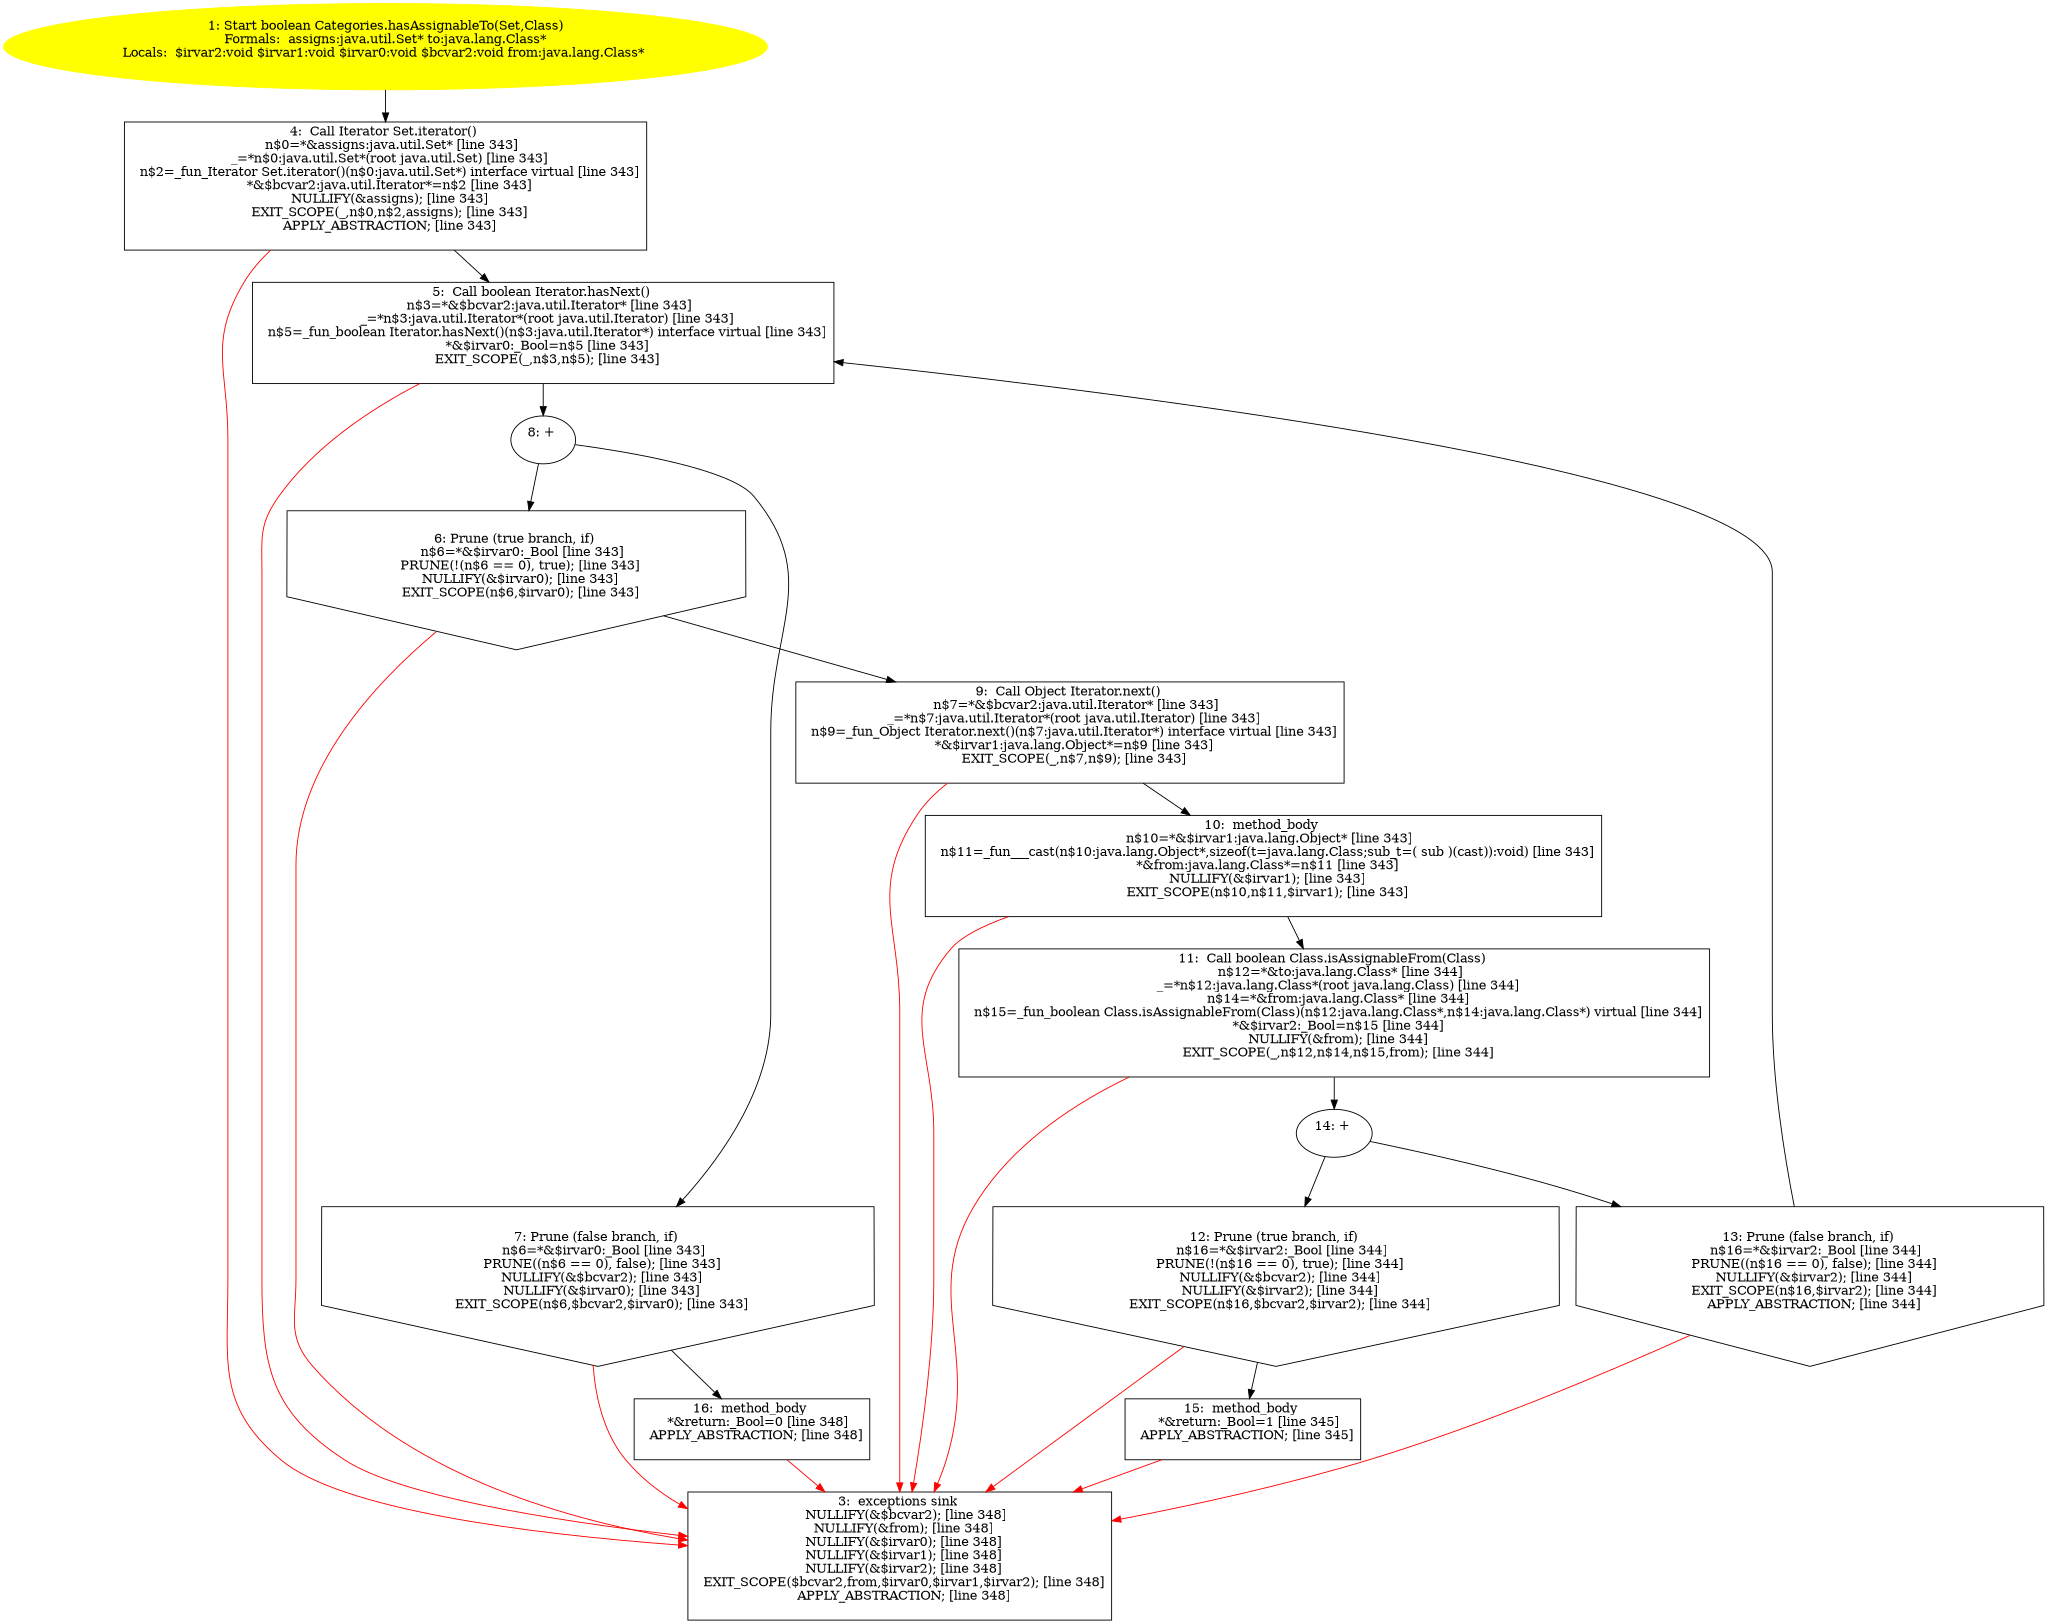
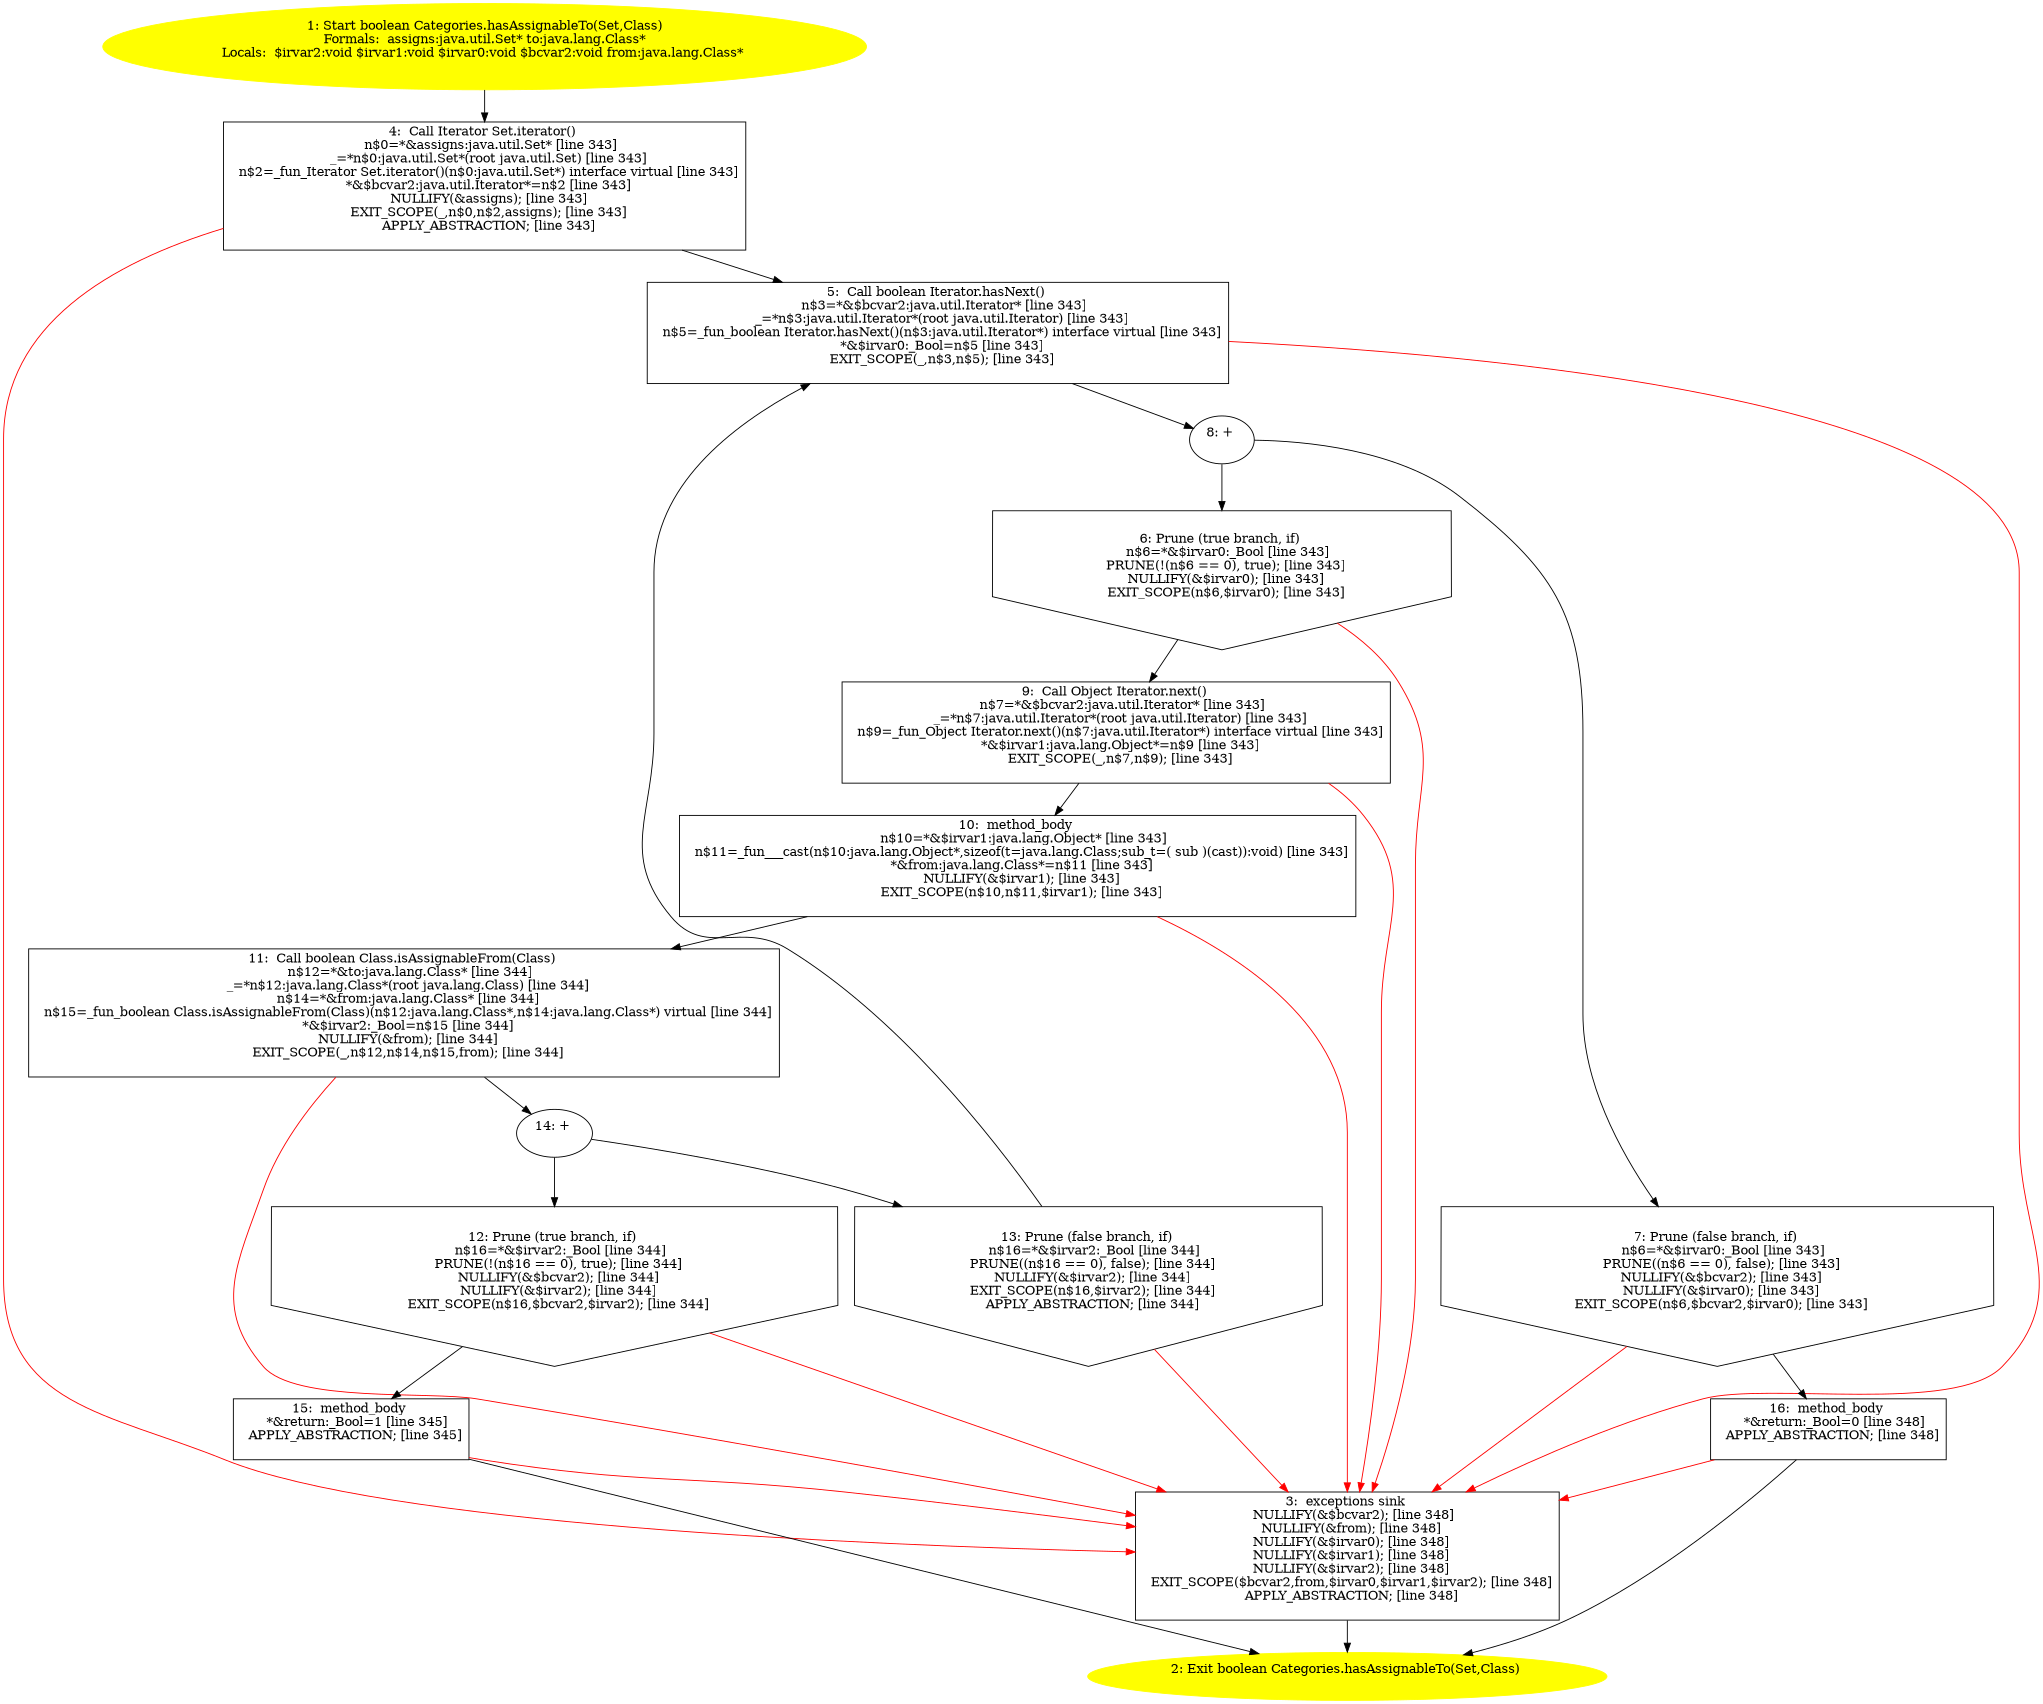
node "2: Exit boolean Categories.hasAssignableTo(Set,Class)": added
